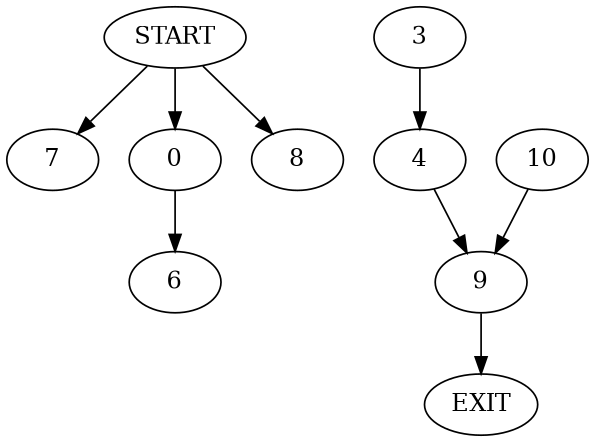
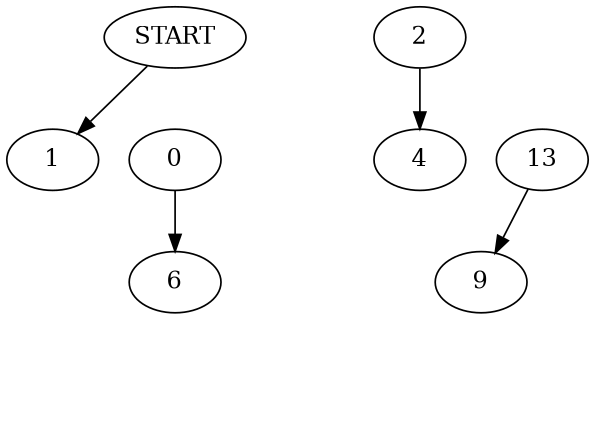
node "3": label "3" -> "2"
edge "START" -> "0": removed
node "7": label "7" -> "1"
node "8": removed
node "10": label "10" -> "13"
edge "4" -> "9": removed
node "EXIT": removed
